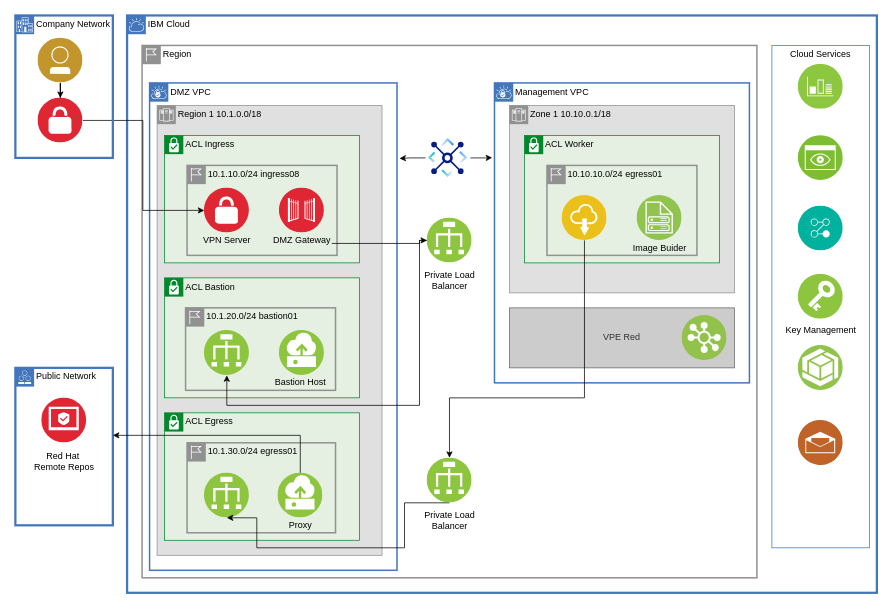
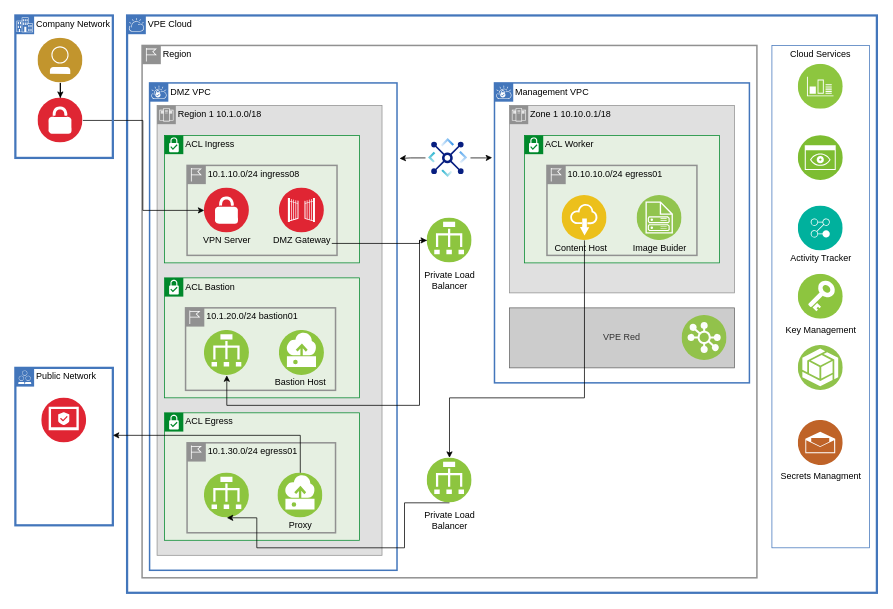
node "IBM Cloud": label "IBM Cloud" -> "VPE Cloud"
node "Content Host": added
node "Activity Tracker": added
node "Red Hat Remote Repos": removed
node "Secrets Managment": added
